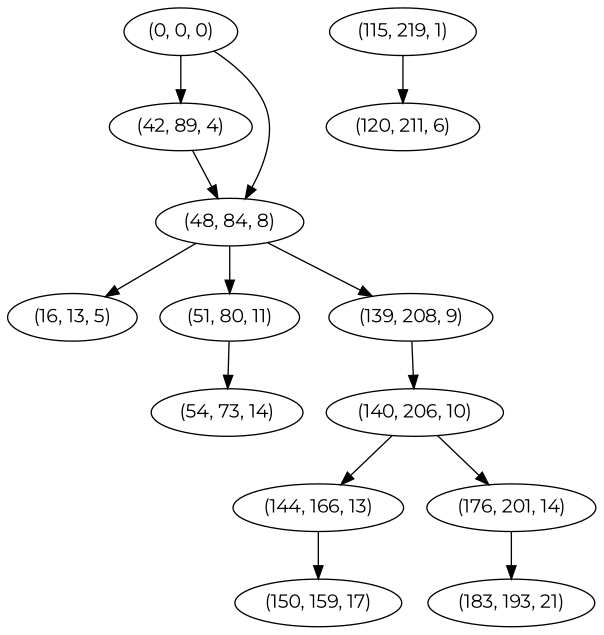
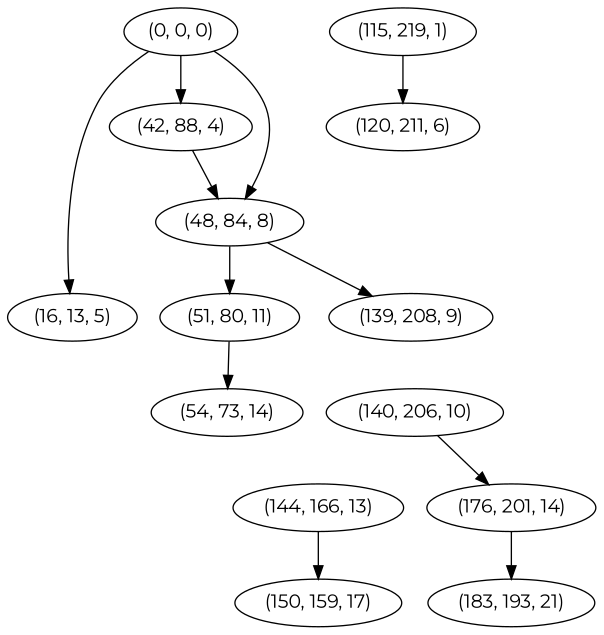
node "(42, 89, 4)": label "(42, 89, 4)" -> "(42, 88, 4)"
edge "(48, 84, 8)" -> "(16, 13, 5)": now "(0, 0, 0)" -> "(16, 13, 5)"
edge "(139, 208, 9)" -> "(140, 206, 10)": removed
edge "(140, 206, 10)" -> "(144, 166, 13)": removed
